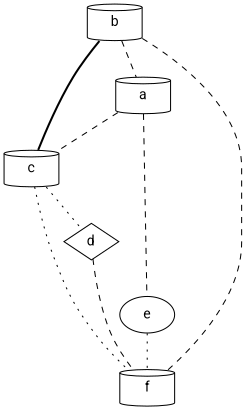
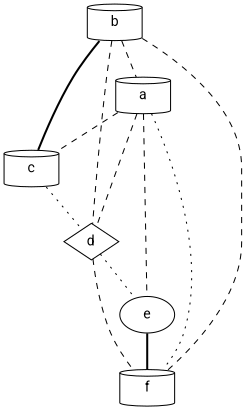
edge "b" -- "d": added
edge "a" -- "d": added
edge "d" -- "e": added
edge "c" -- "f": now "a" -- "f"
edge "e" -- "f": style dotted -> bold
